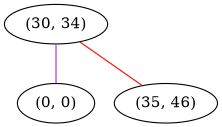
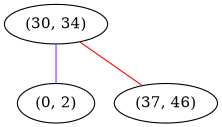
node "(0, 0)": label "(0, 0)" -> "(0, 2)"
node "(35, 46)": label "(35, 46)" -> "(37, 46)"
